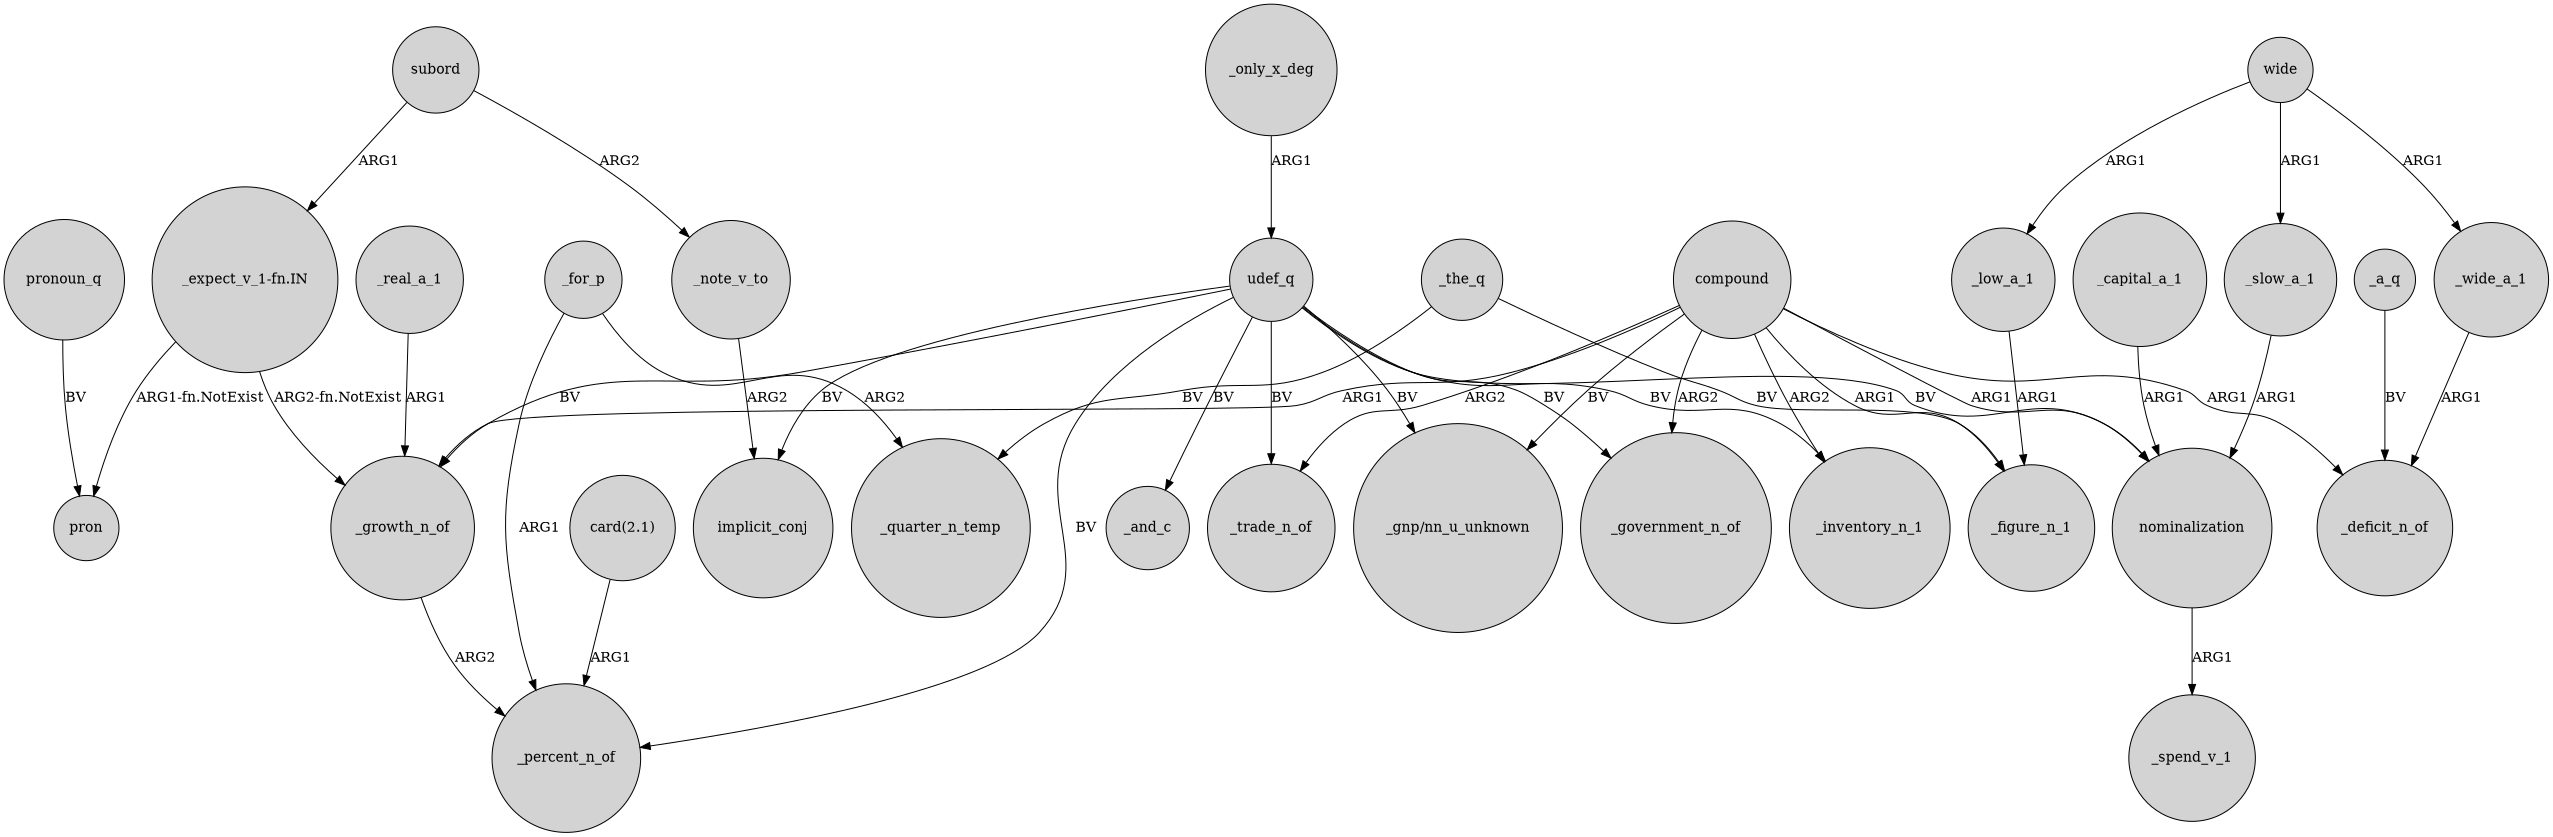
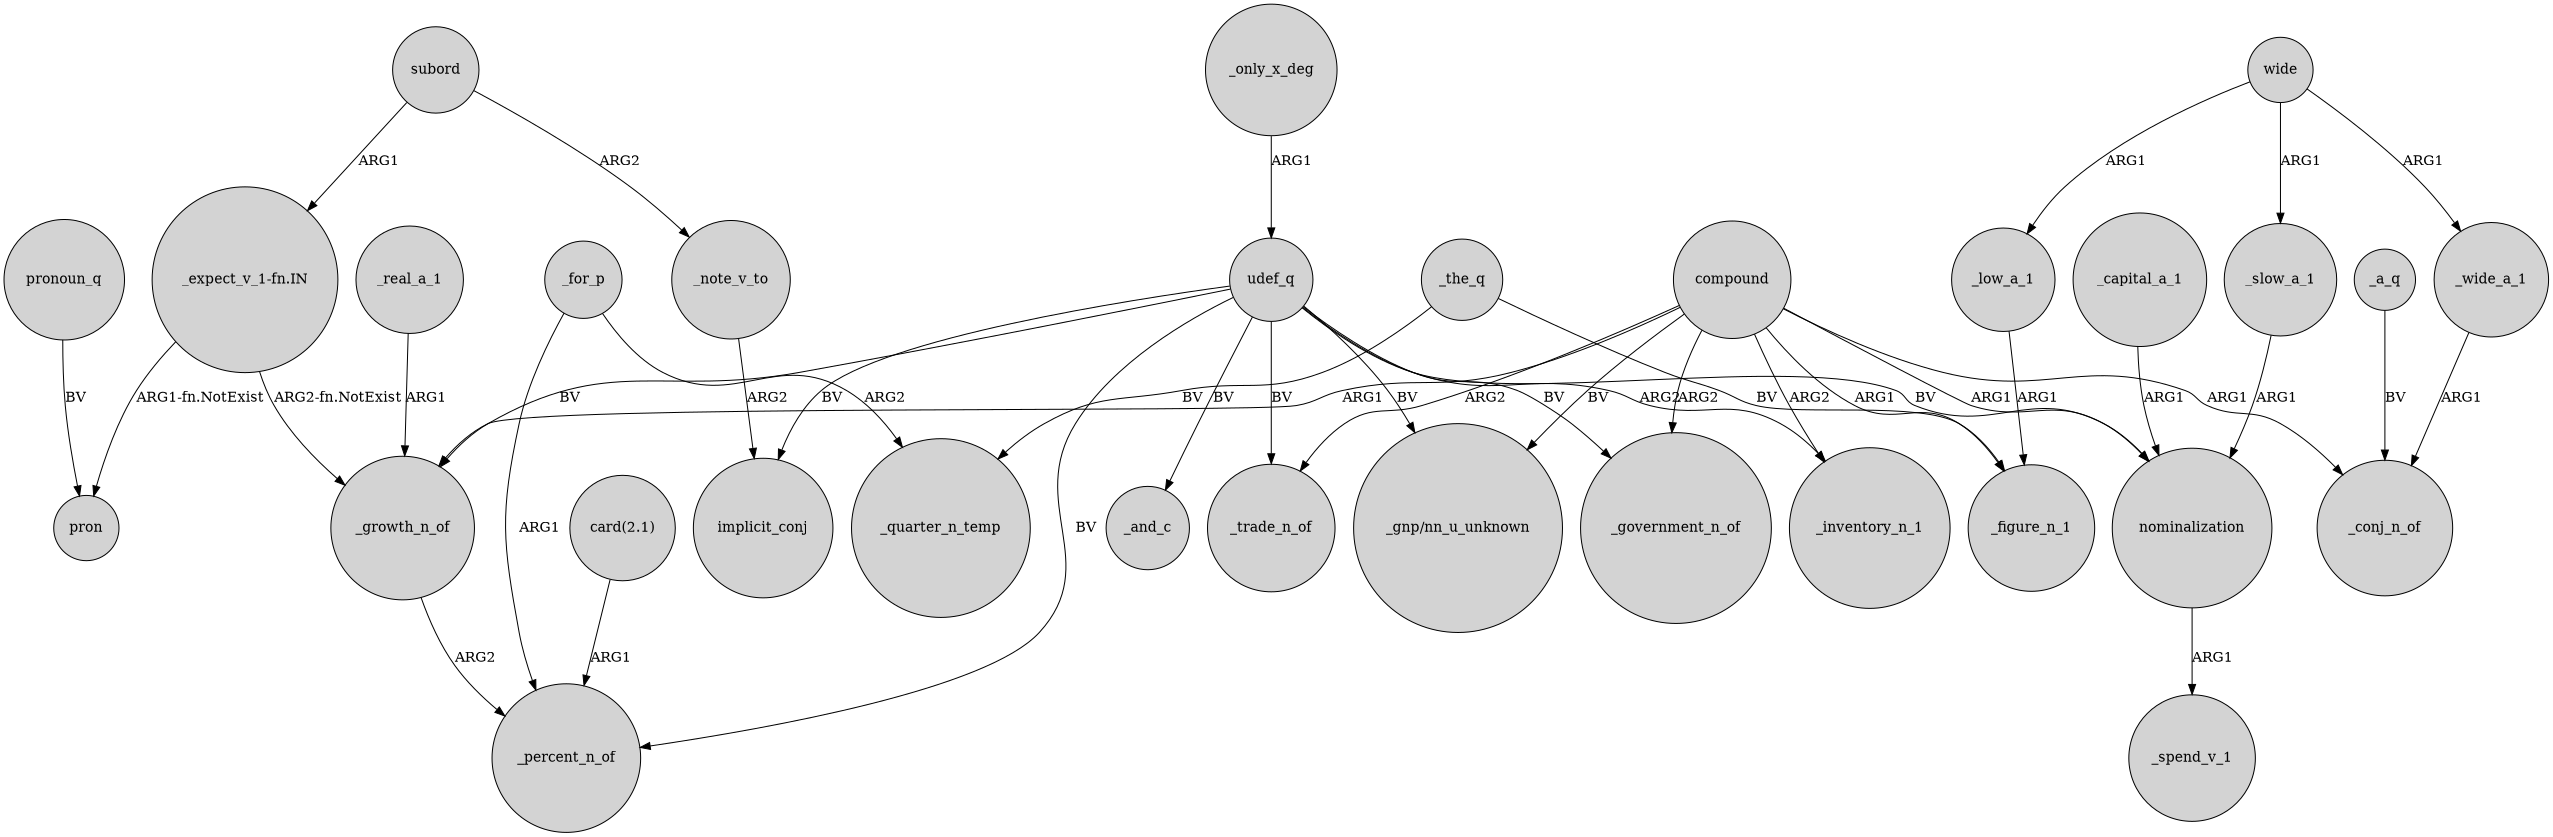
edge "udef_q" -> "_inventory_n_1": label "BV" -> "ARG2"
node "_deficit_n_of": label "_deficit_n_of" -> "_conj_n_of"
